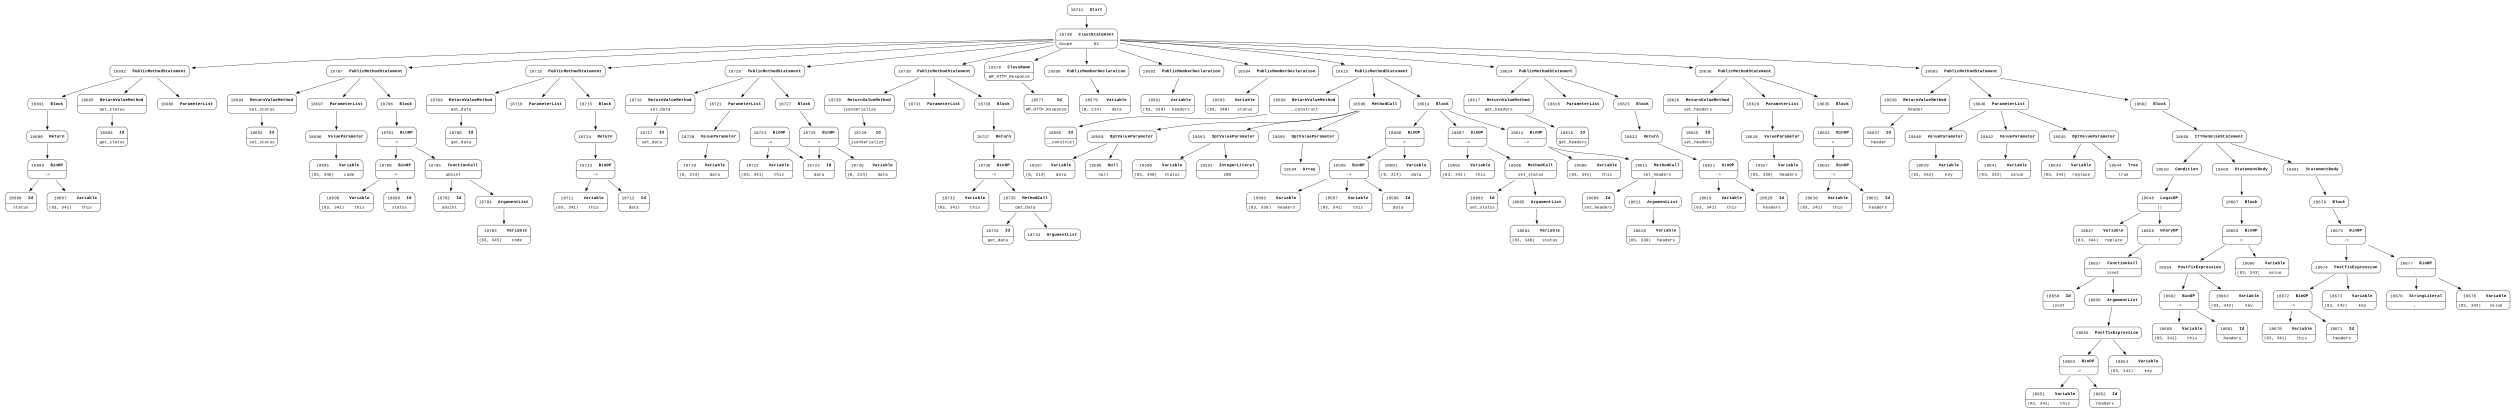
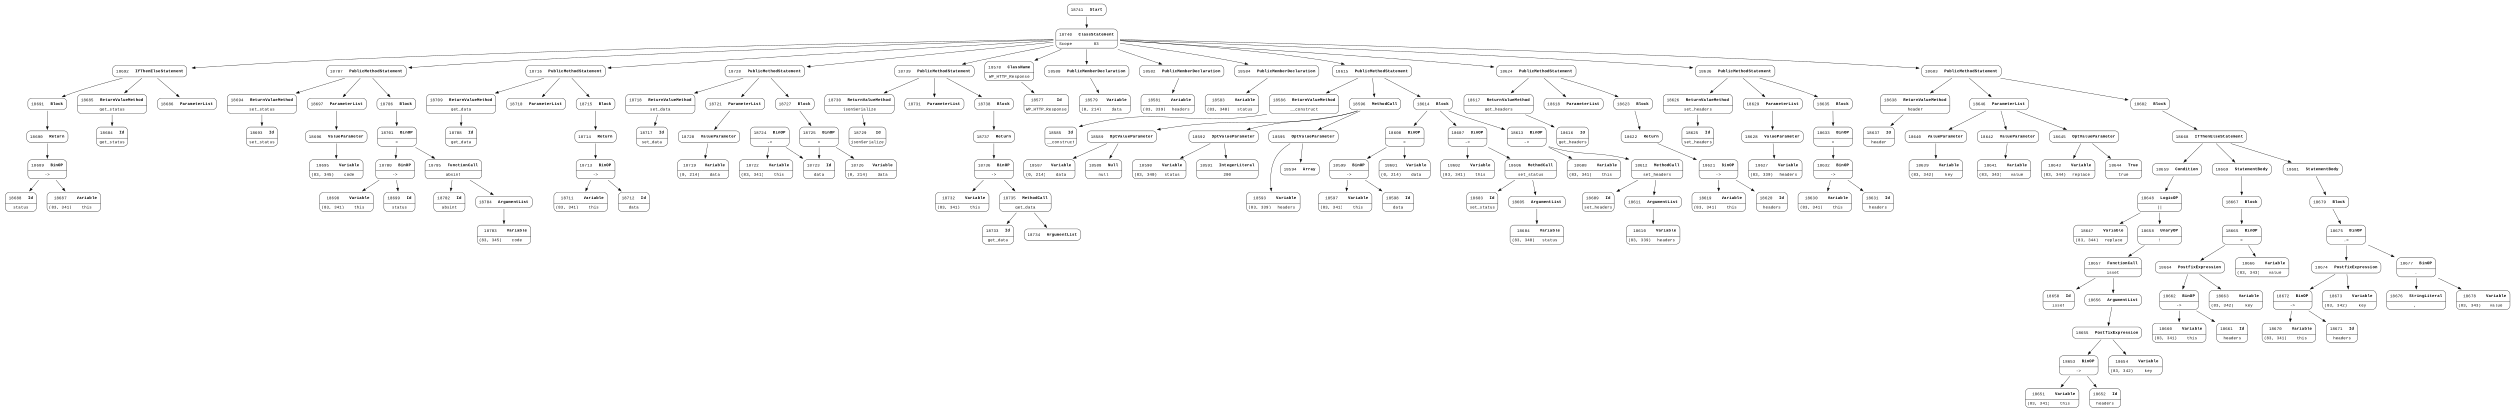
node "18692": text "PublicMethodStatement" -> "IfThenElseStatement"
edge "18599" -> "18593": now "18595" -> "18593"
